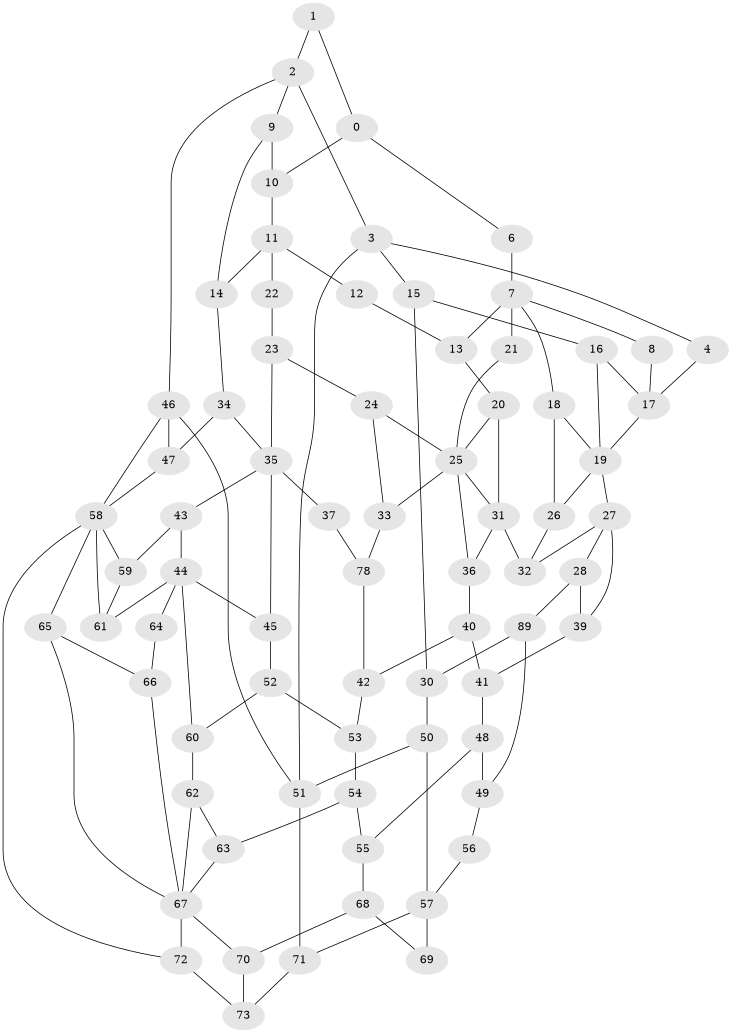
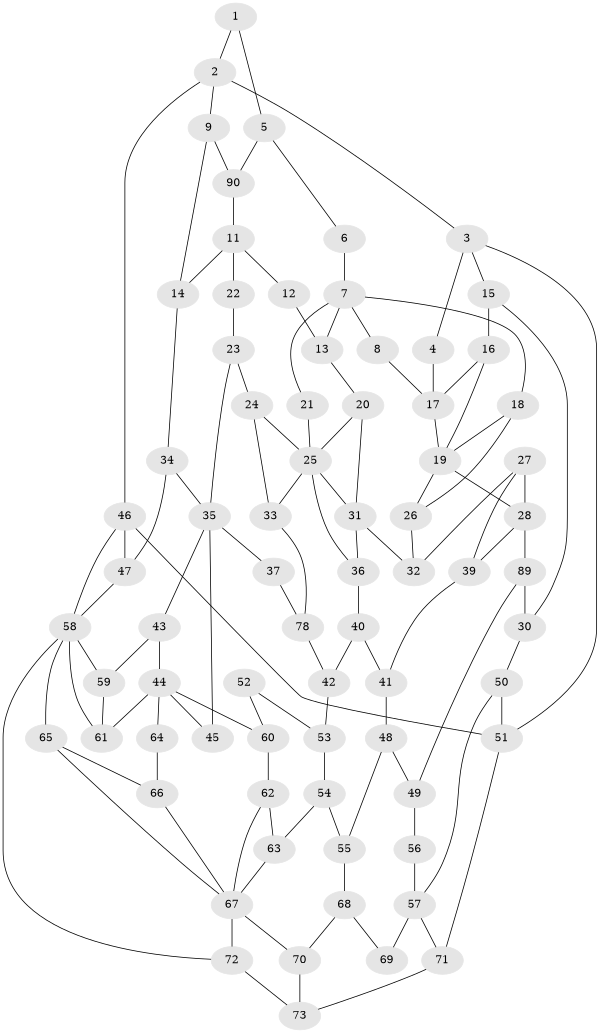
node "0": label "0" -> "5"
node "10": label "10" -> "90"
edge "19" -- "27": now "19" -- "28"
edge "45" -- "52": removed
